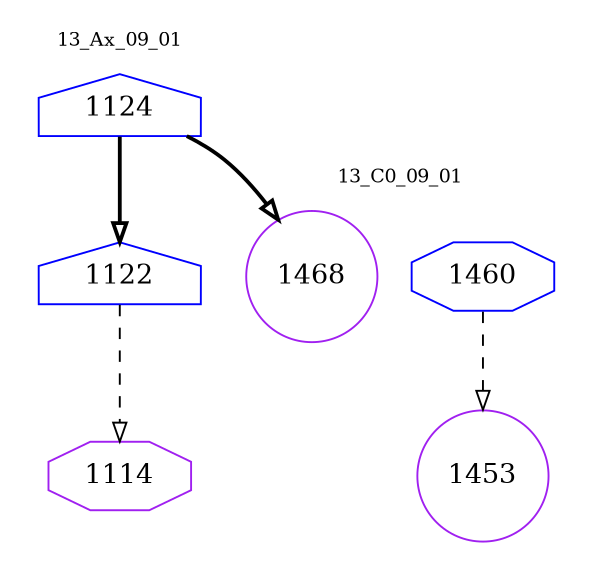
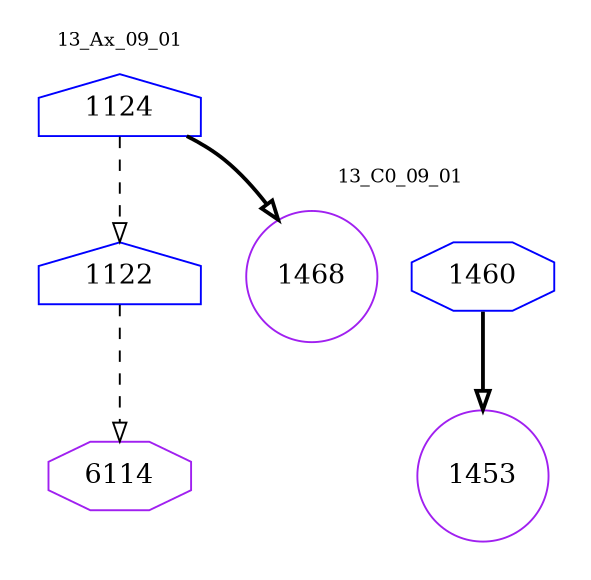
edge "1124" -> "1122": style bold -> dashed
edge "1460" -> "1453": style dashed -> bold
node "1114": label "1114" -> "6114"
